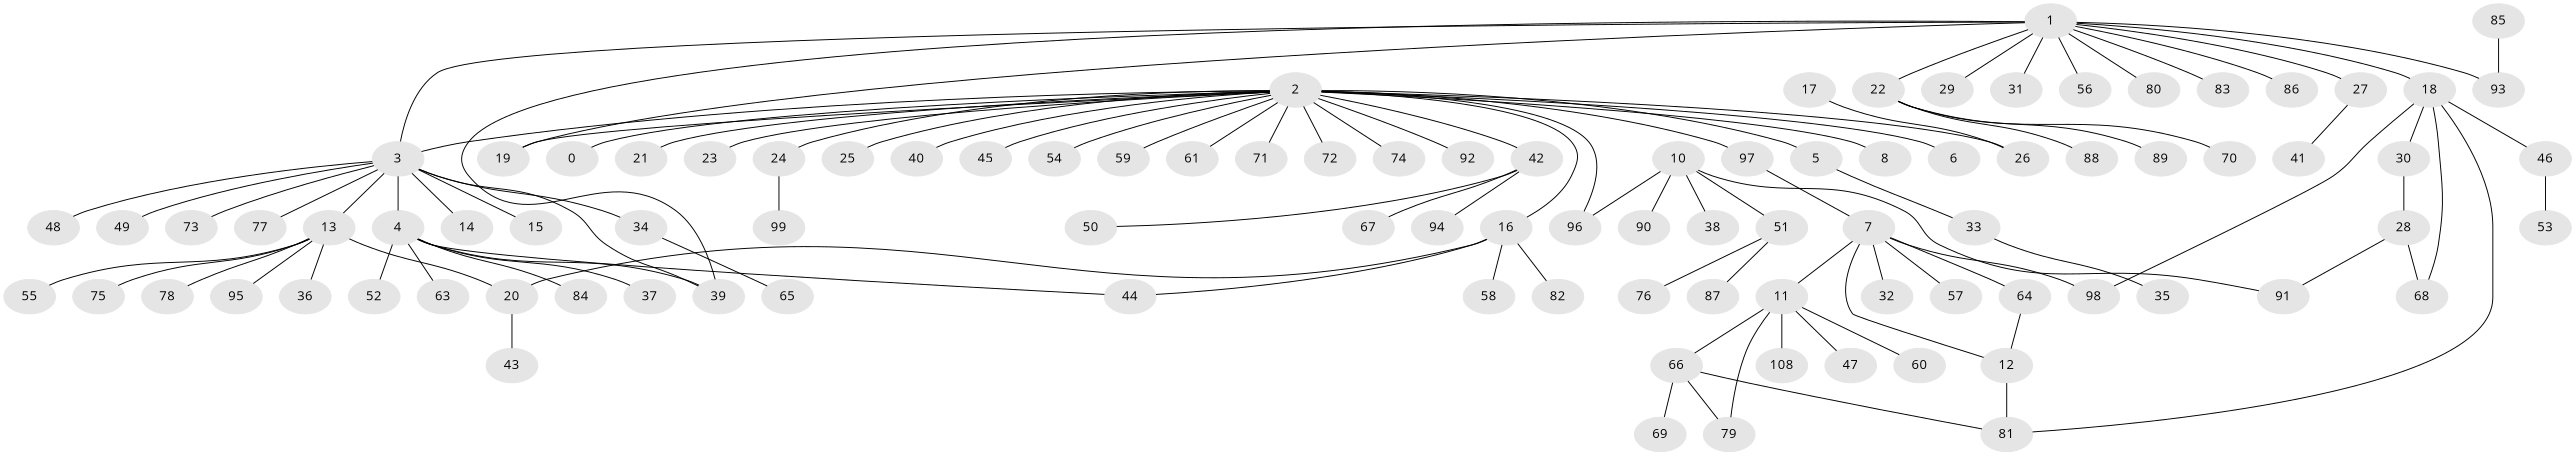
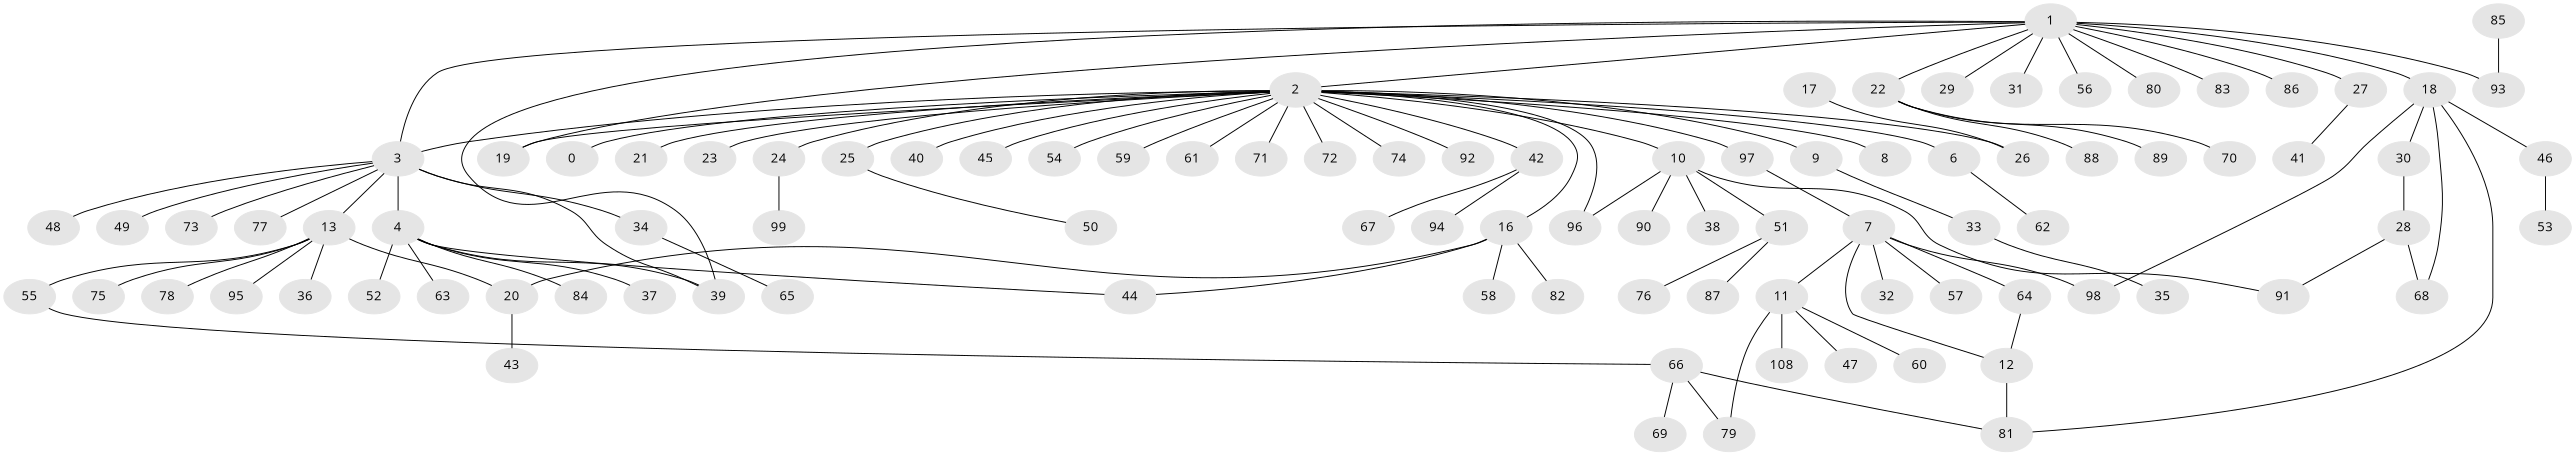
edge "1" -- "2": added
edge "2" -- "10": added
node "5": label "5" -> "9"
edge "42" -- "50": now "25" -- "50"
node "14": removed
node "15": removed
node "62": added
edge "11" -- "66": now "55" -- "66"
